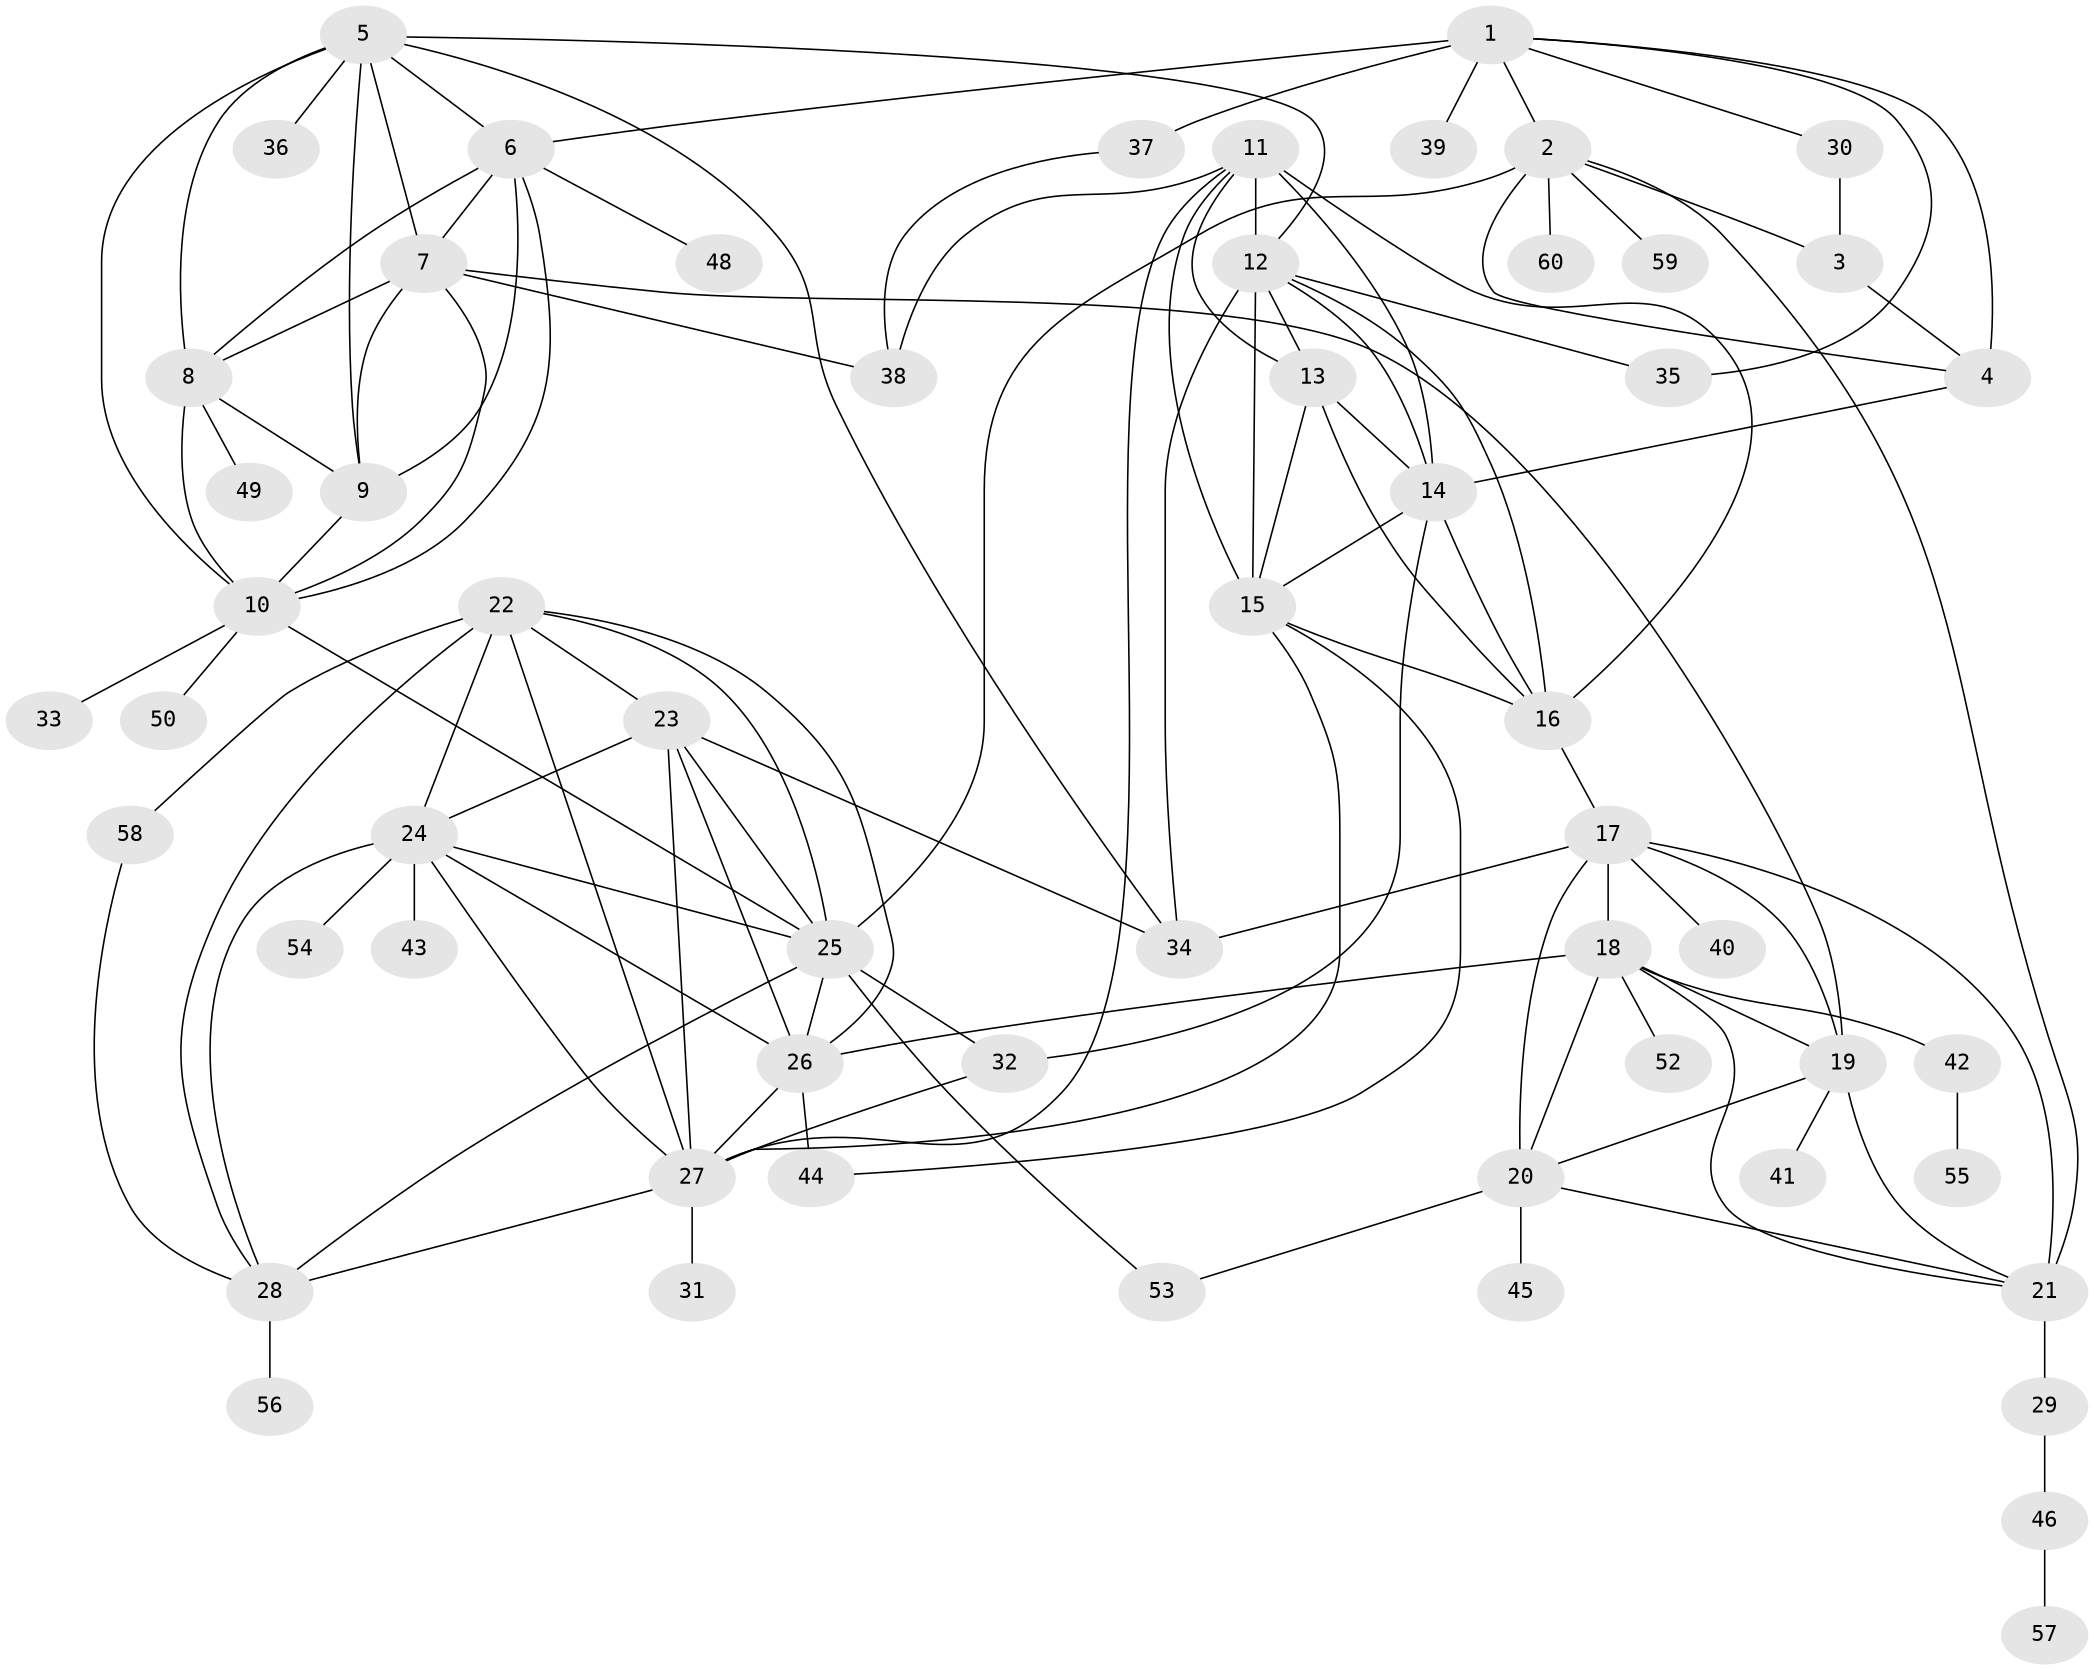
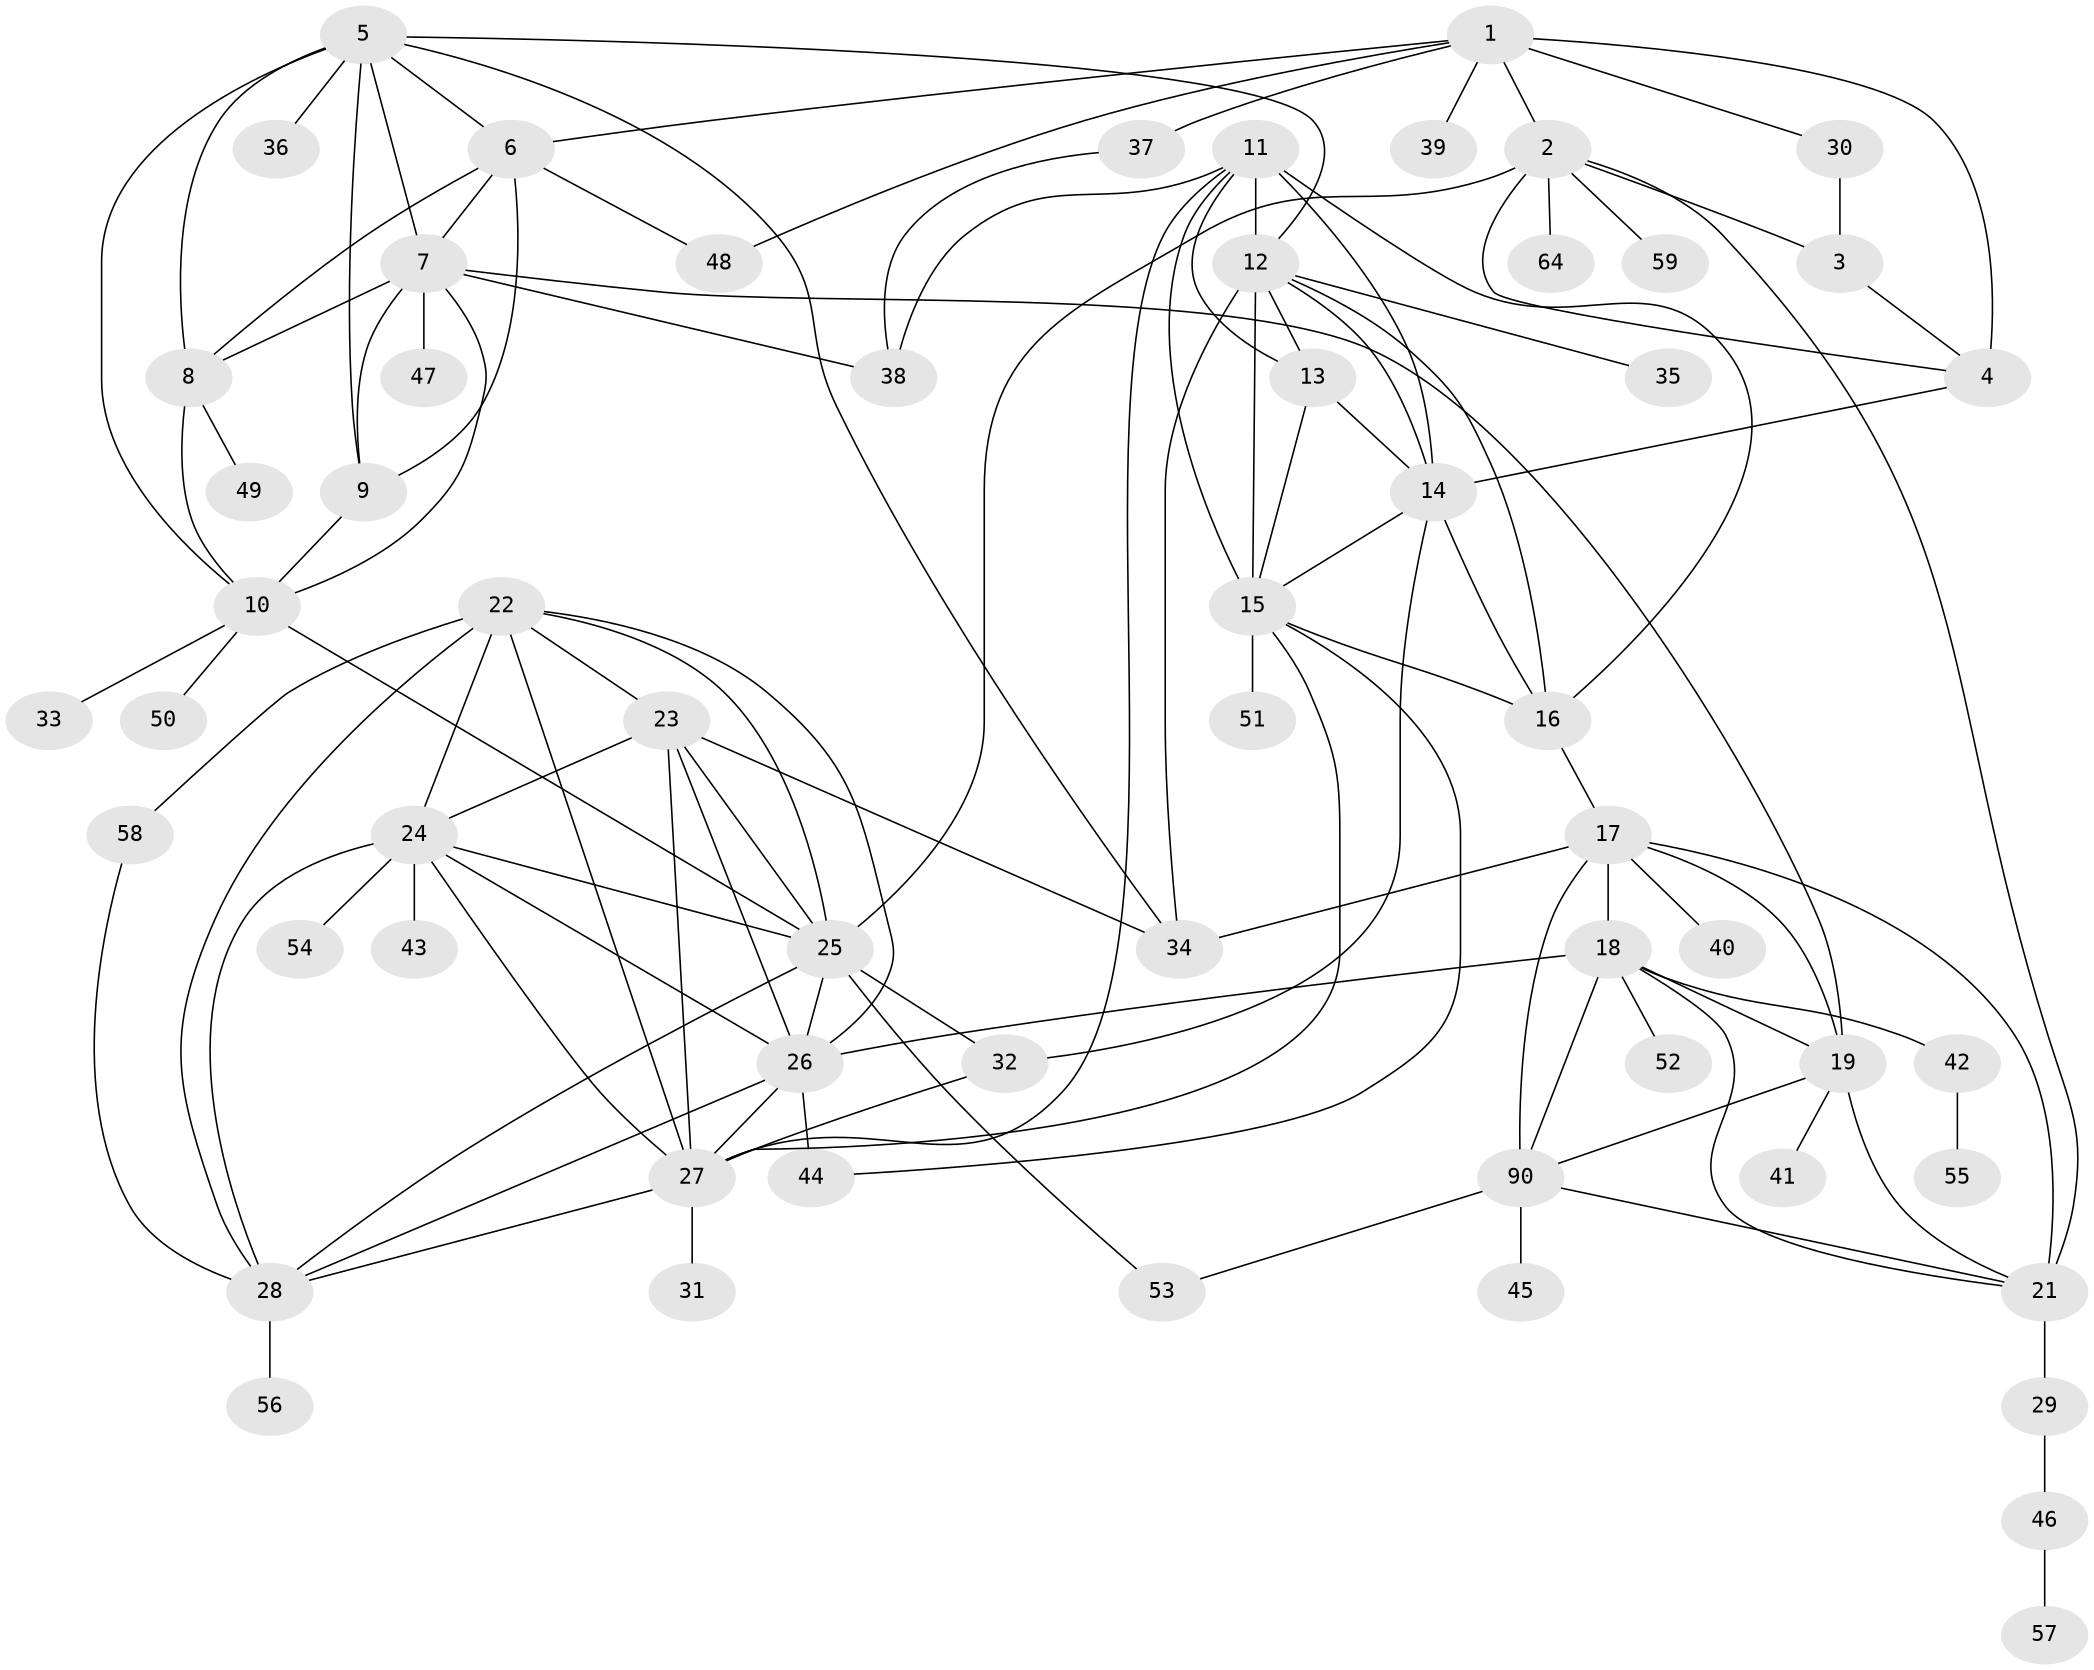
edge "1" -- "35": now "1" -- "48"
node "60": label "60" -> "64"
node "47": added
edge "8" -- "9": removed
edge "6" -- "10": removed
edge "13" -- "16": removed
node "51": added
edge "26" -- "28": added
node "20": label "20" -> "90"
